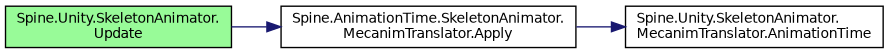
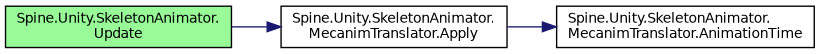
node "Spine.AnimationTime.SkeletonAnimator. MecanimTranslator.Apply": label "Spine.AnimationTime.SkeletonAnimator. MecanimTranslator.Apply" -> "Spine.Unity.SkeletonAnimator. MecanimTranslator.Apply"
